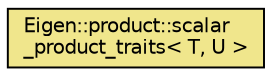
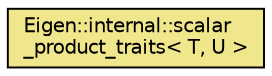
node "Eigen::product::scalar _product_traits< T, U >": label "Eigen::product::scalar _product_traits< T, U >" -> "Eigen::internal::scalar _product_traits< T, U >"
